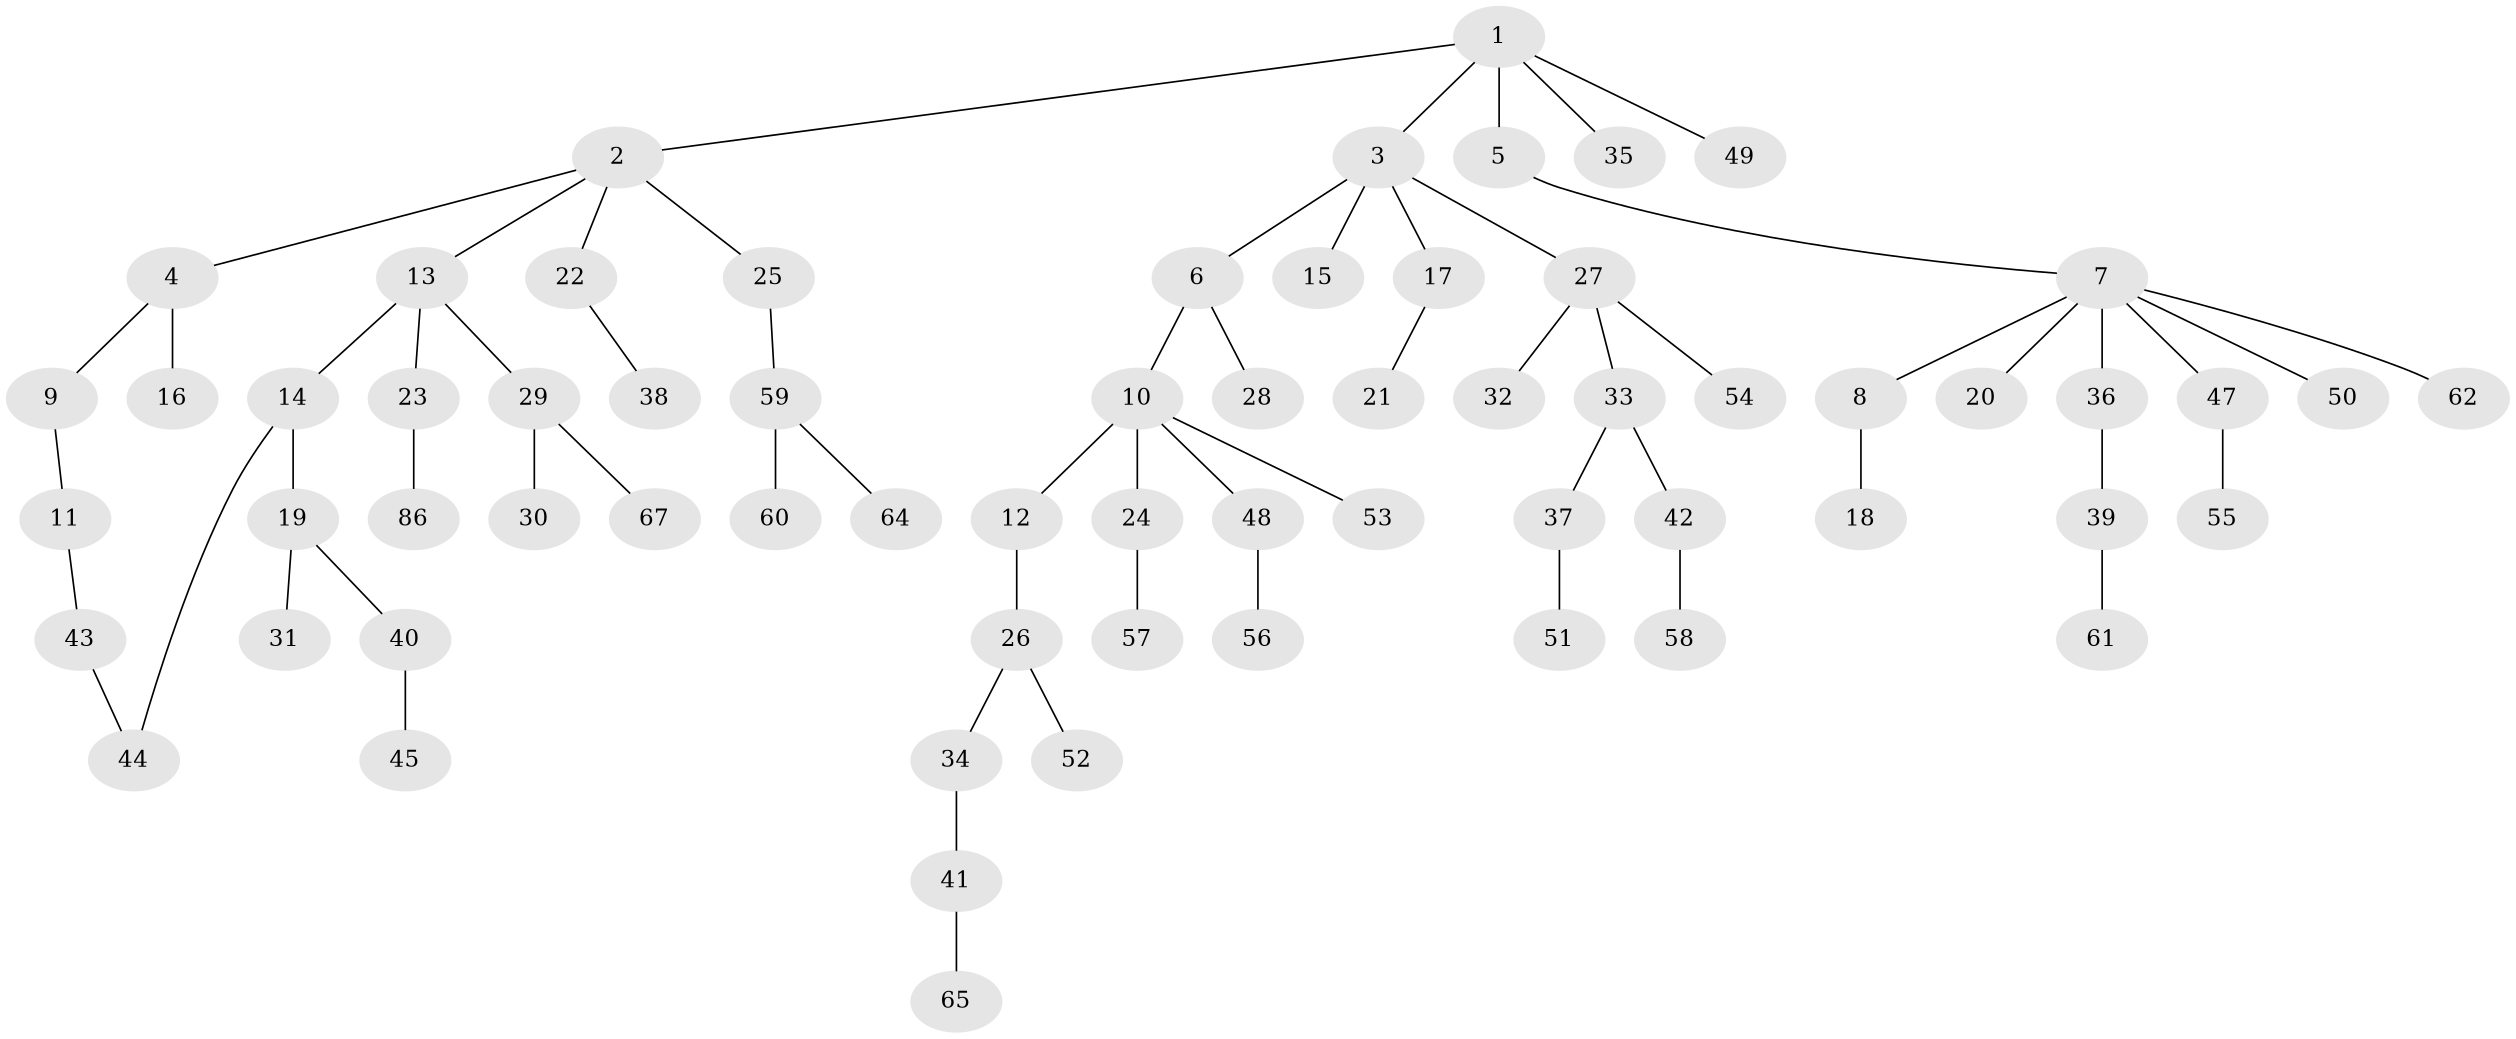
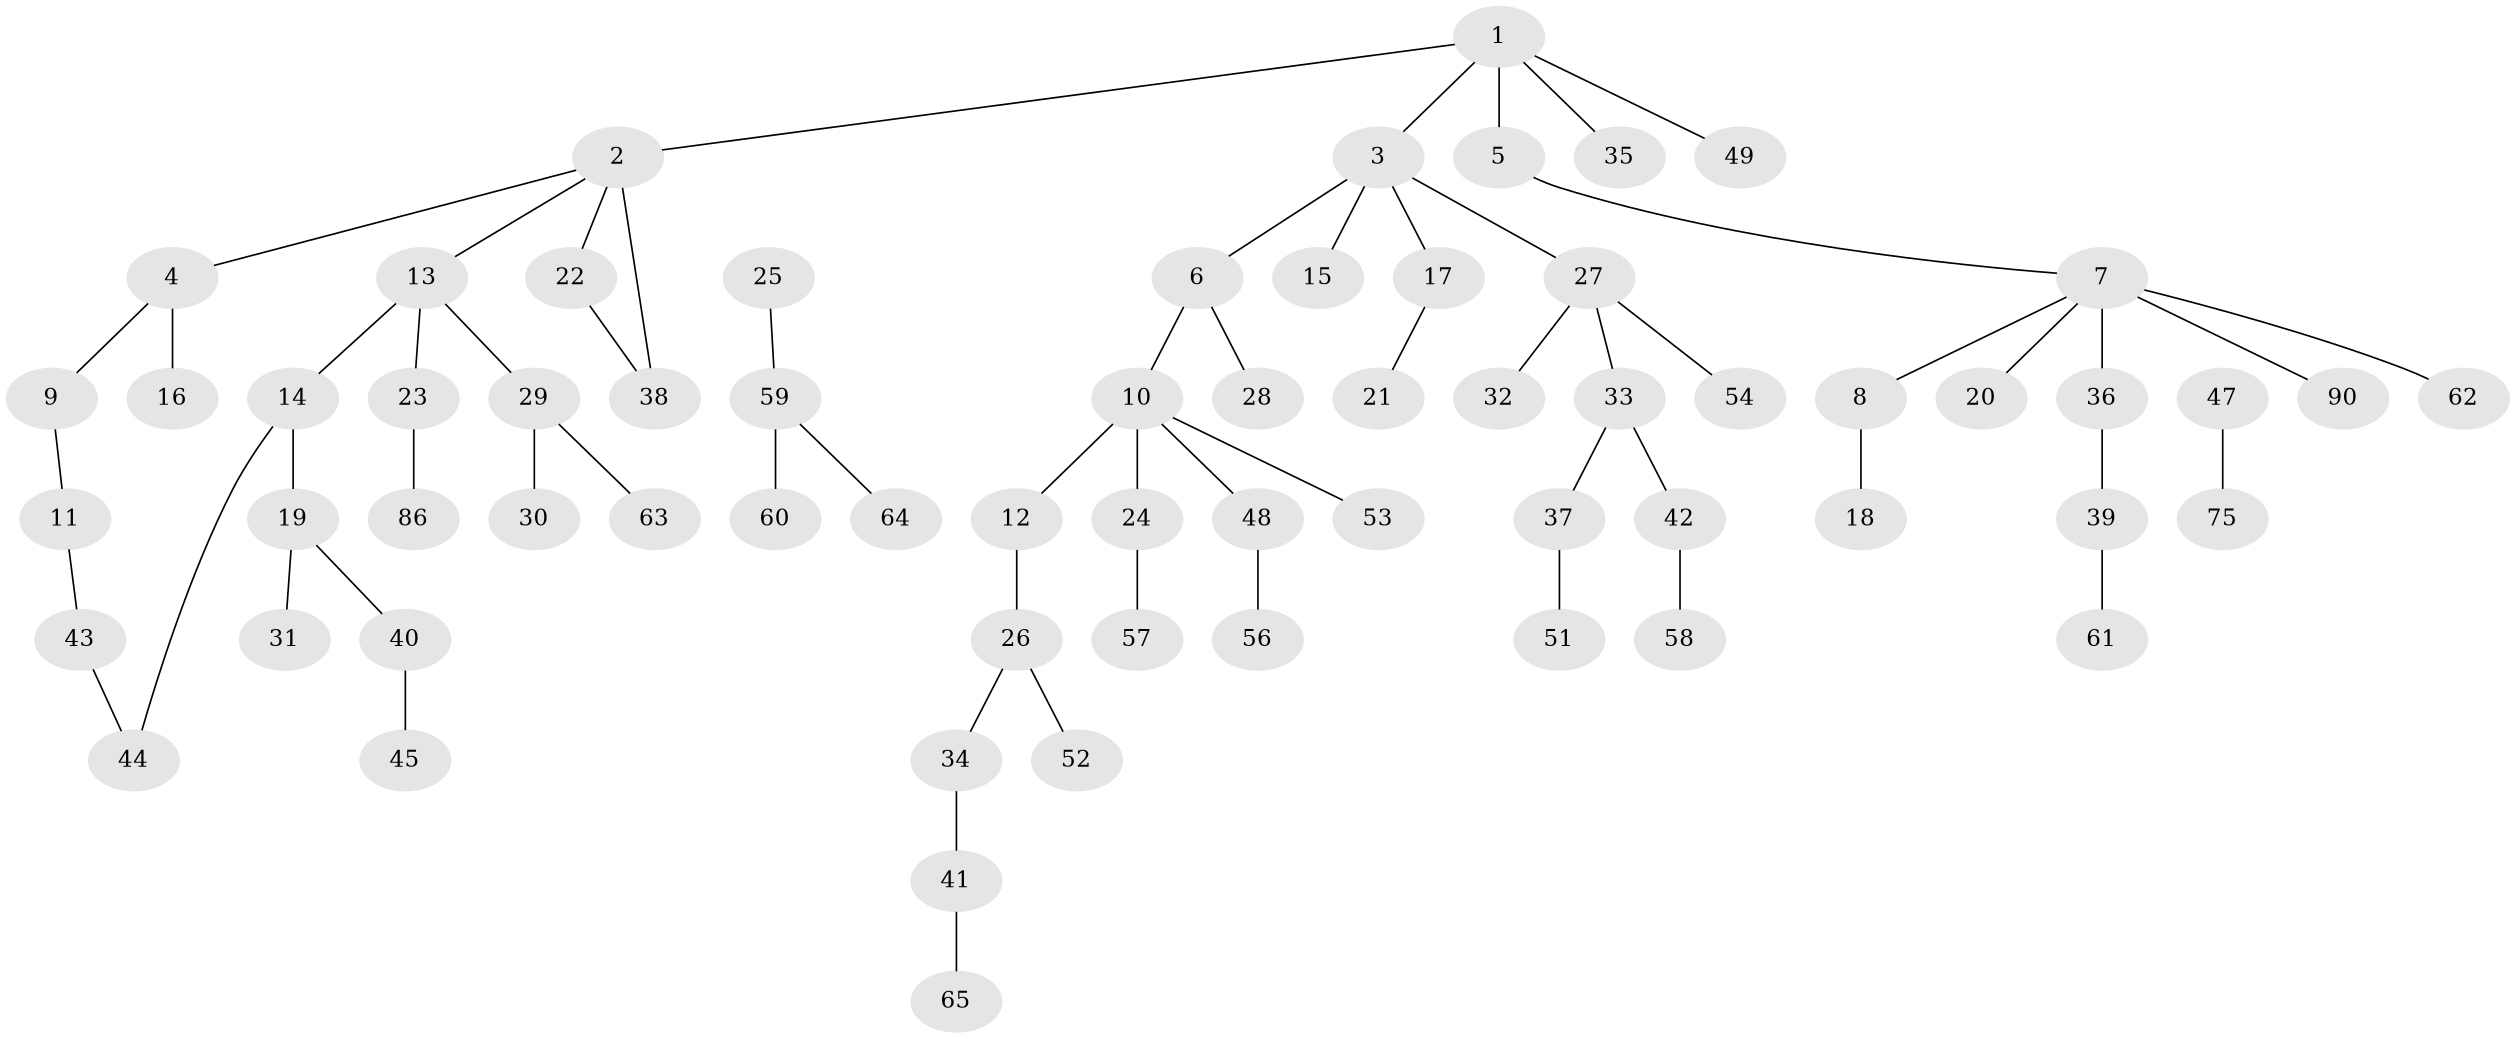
edge "2" -- "25": now "2" -- "38"
edge "7" -- "47": removed
node "50": label "50" -> "90"
node "67": label "67" -> "63"
node "55": label "55" -> "75"
